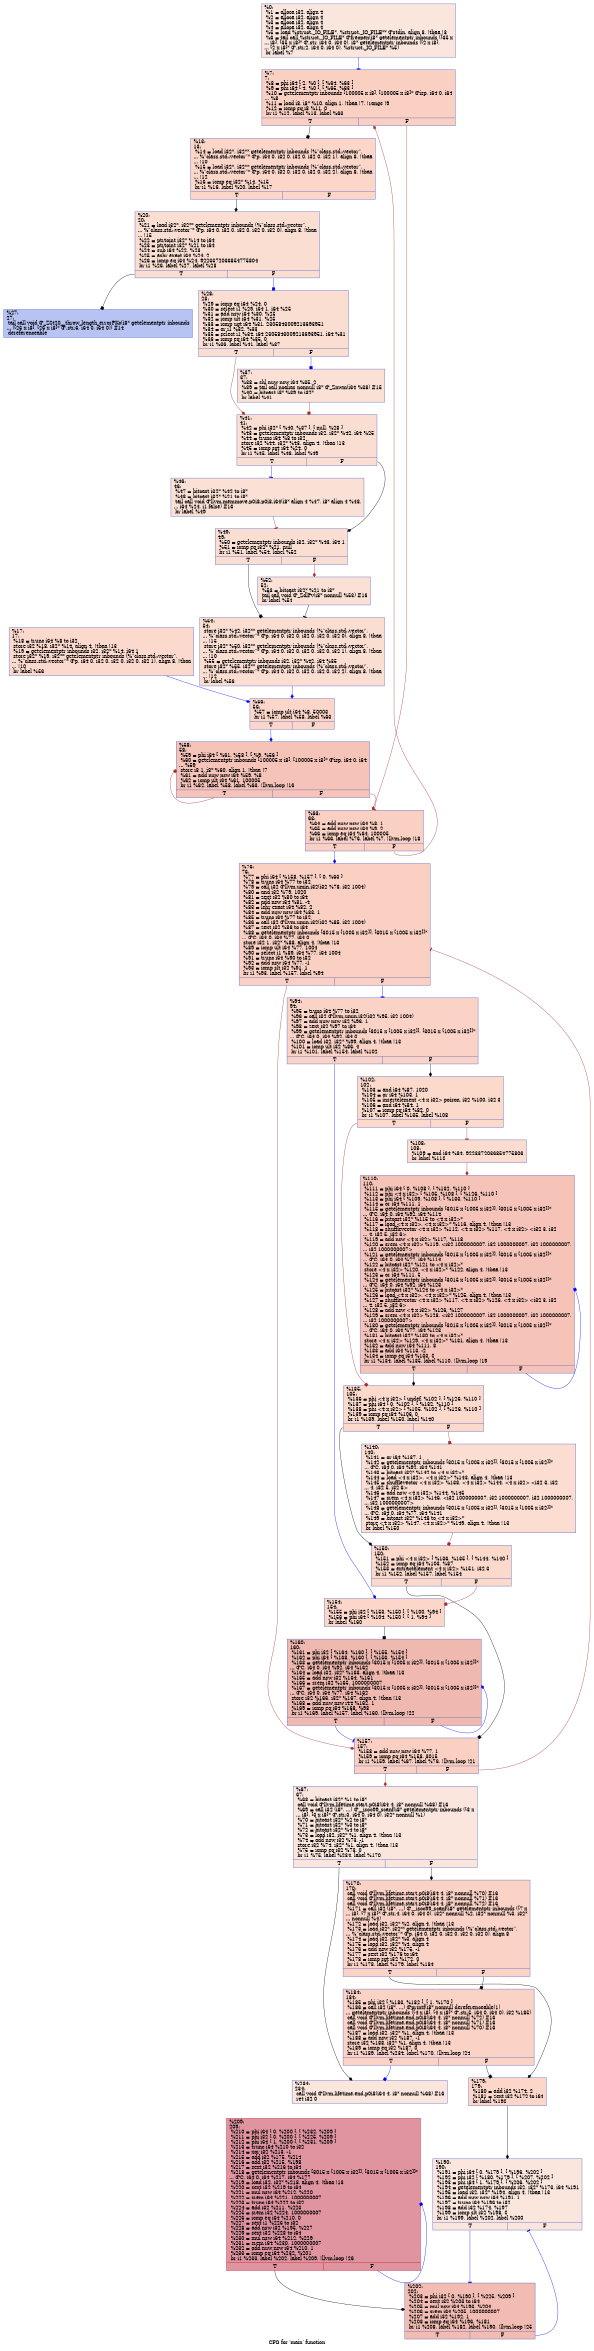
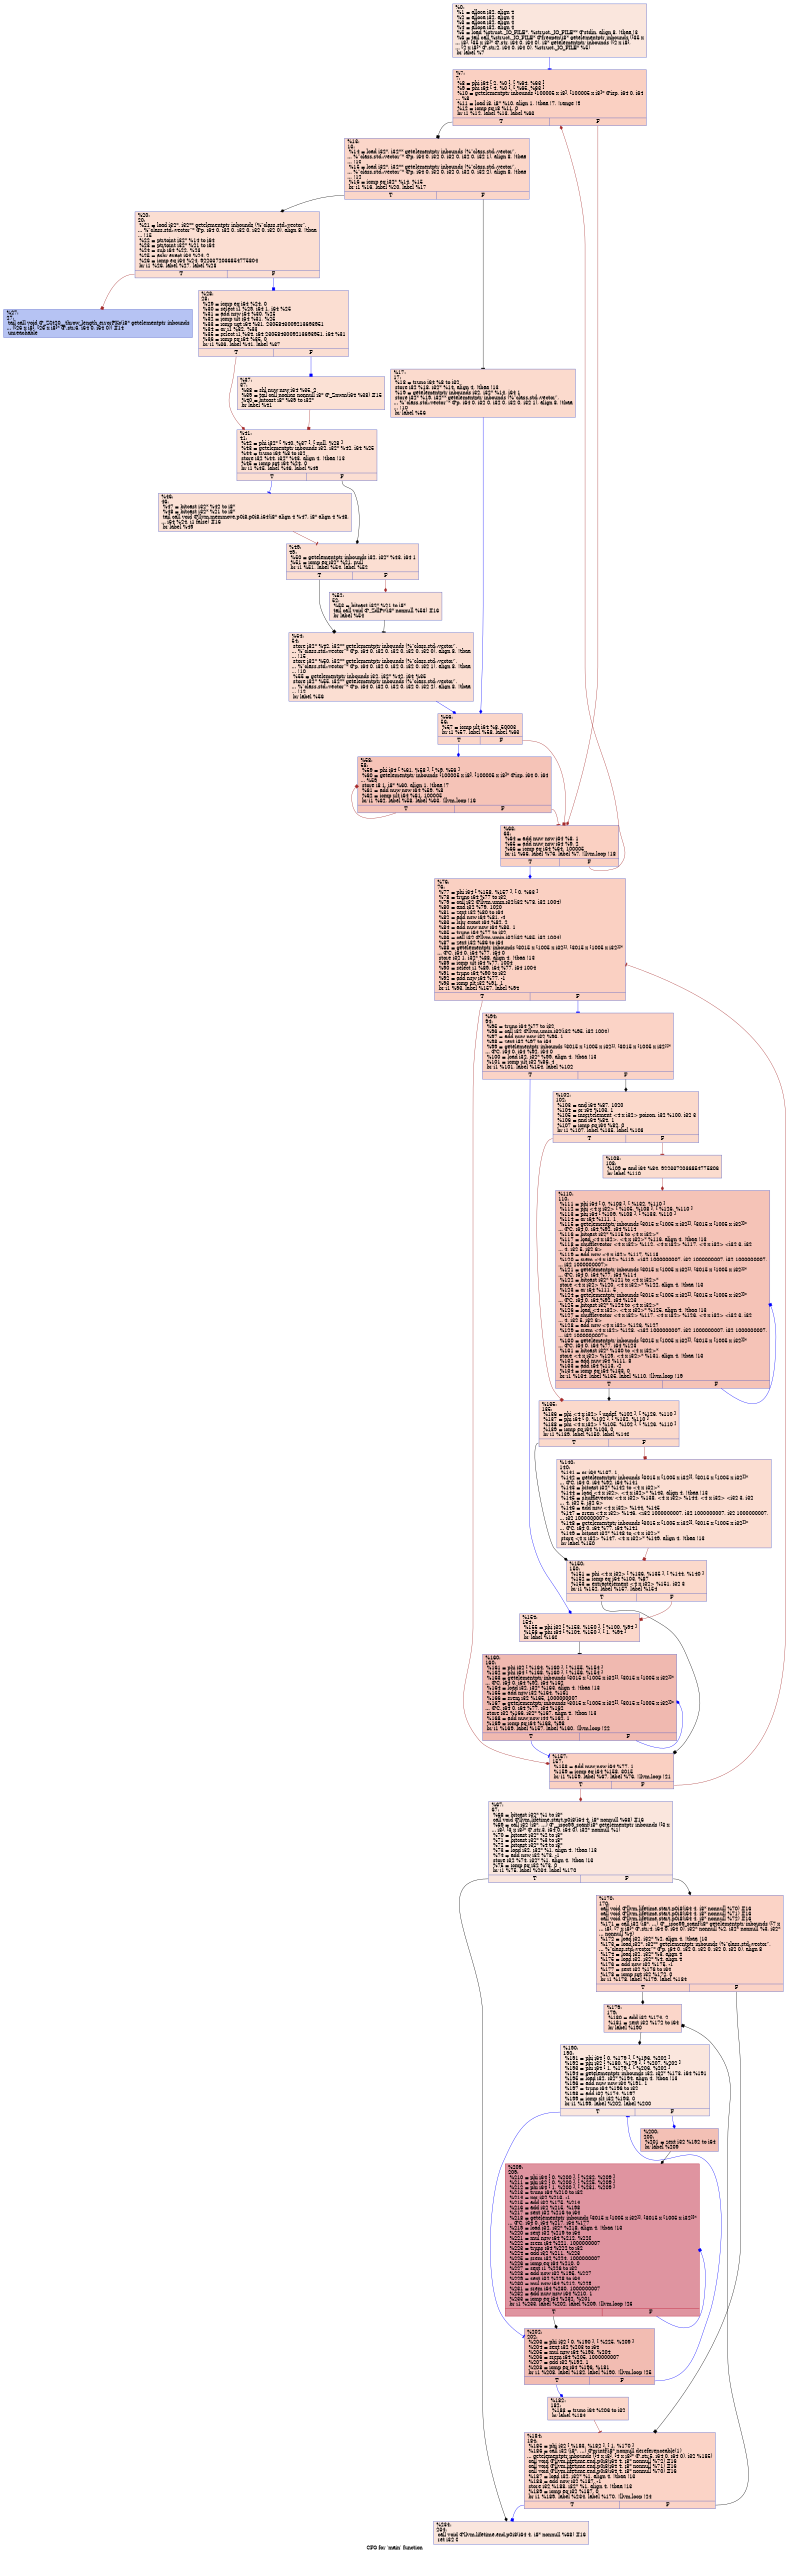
edge "%13:" -> "%17:": added
edge "%20:" -> "%27:": color black -> brown
node "%27:": text "dereferenceable" -> "unreachable"
edge "%56:" -> "%63:": added
edge "%154:" -> "%160:": arrowhead box -> tee
node "%200:": added
node "%182:": added
